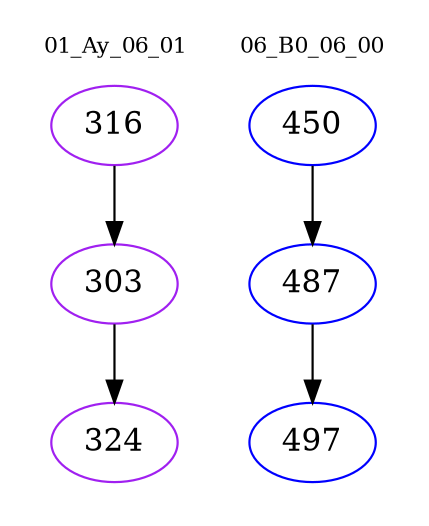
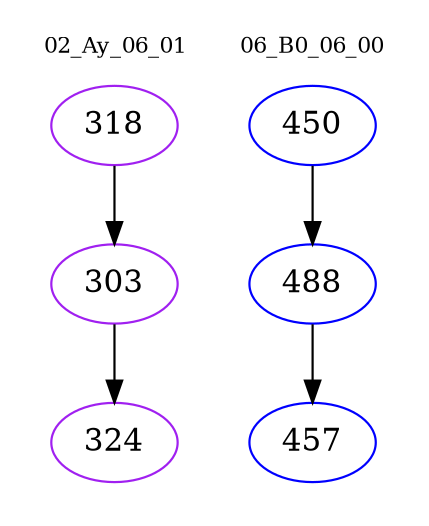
cluster "01_Ay_06_01": label "01_Ay_06_01" -> "02_Ay_06_01"
node "316": label "316" -> "318"
node "487": label "487" -> "488"
node "497": label "497" -> "457"
